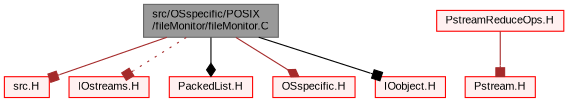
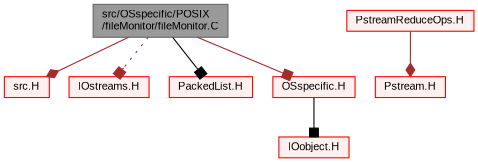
edge "PstreamReduceOps.H" -> "Pstream.H": arrowhead box -> diamond
edge "src/OSspecific/POSIX /fileMonitor/fileMonitor.C" -> "PackedList.H": arrowhead diamond -> box
edge "src/OSspecific/POSIX /fileMonitor/fileMonitor.C" -> "OSspecific.H": arrowhead diamond -> box
edge "src/OSspecific/POSIX /fileMonitor/fileMonitor.C" -> "IOobject.H": now "OSspecific.H" -> "IOobject.H"
edge "src/OSspecific/POSIX /fileMonitor/fileMonitor.C" -> "src.H": arrowhead box -> diamond
